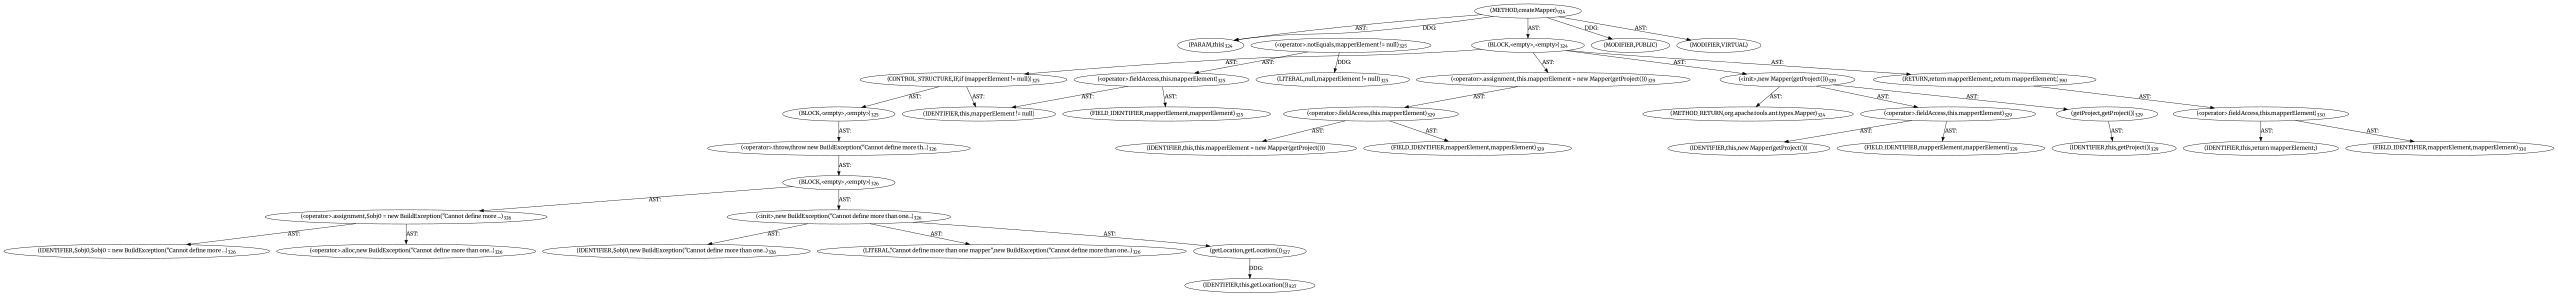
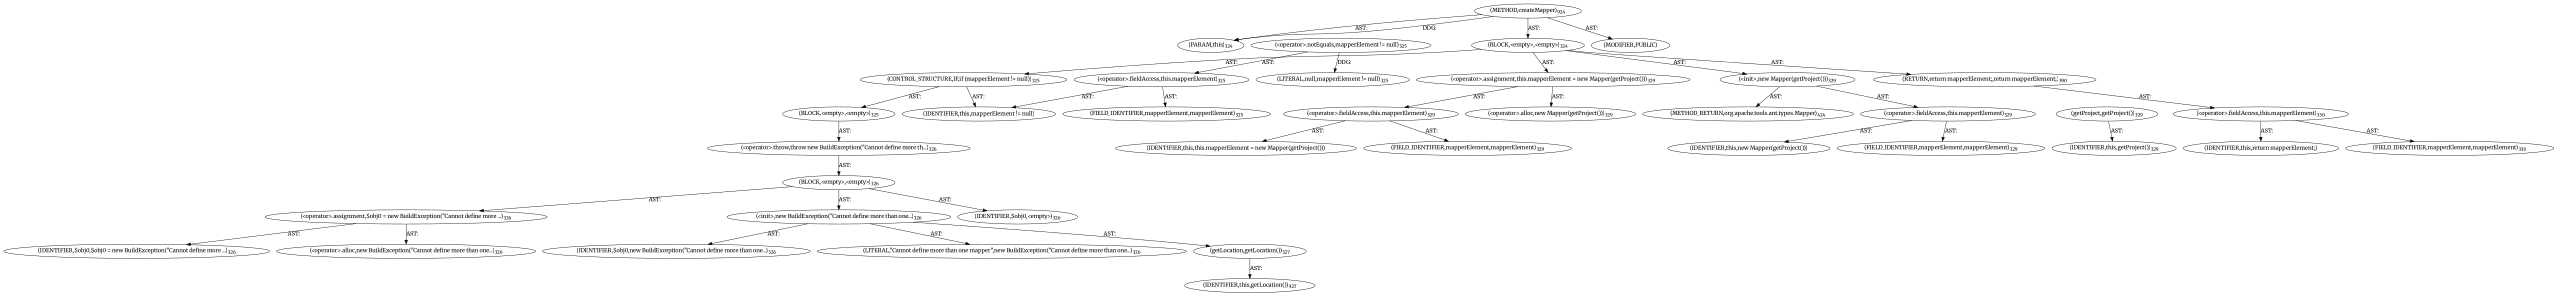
edge "(METHOD,createMapper)" -> "(MODIFIER,PUBLIC)": label "DDG: " -> "AST: "
node "(MODIFIER,VIRTUAL)": removed
edge "(<init>,new Mapper(getProject()))" -> "(getProject,getProject())": removed, label "AST:"
node "(METHOD_RETURN,org.apache.tools.ant.types.Mapper)": text "324" -> "424"
node "(<operator>.alloc,new Mapper(getProject()))": added
node "(IDENTIFIER,$obj0,<empty>)": added
edge "(getLocation,getLocation())" -> "(IDENTIFIER,this,getLocation())": label "DDG: " -> "AST: "
